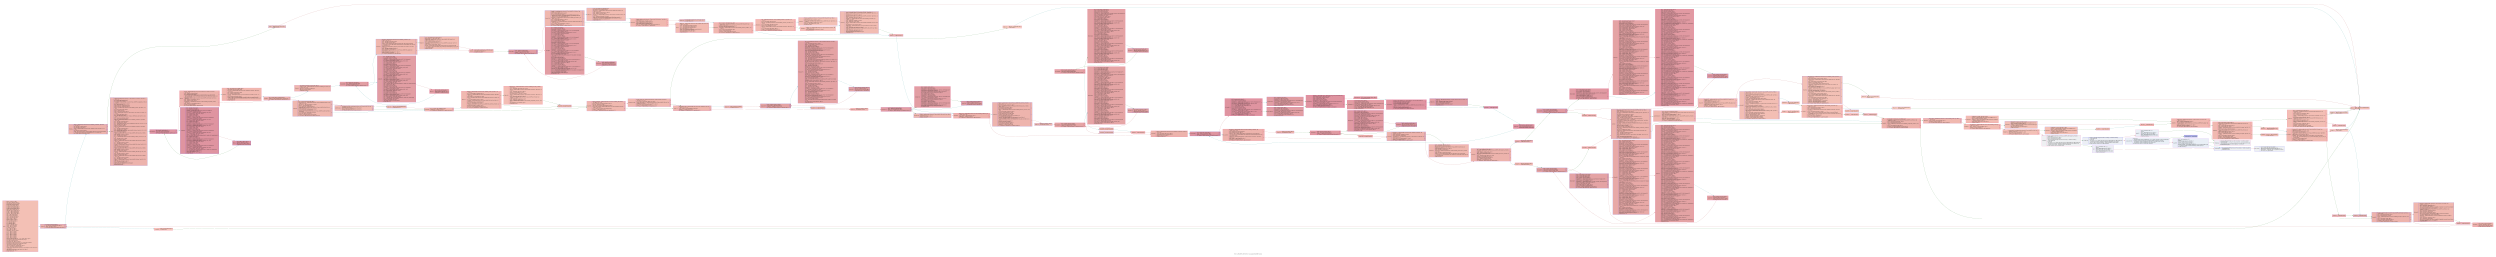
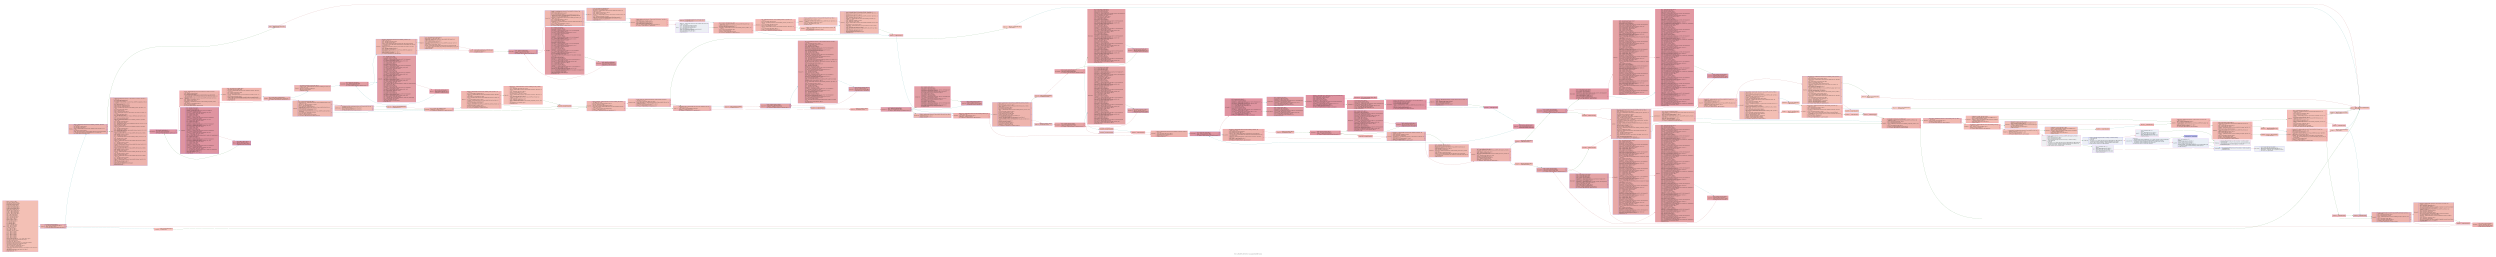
node "if.else:": fillcolor #e1675170 -> #d4dbe670
node "if.then238:": added
